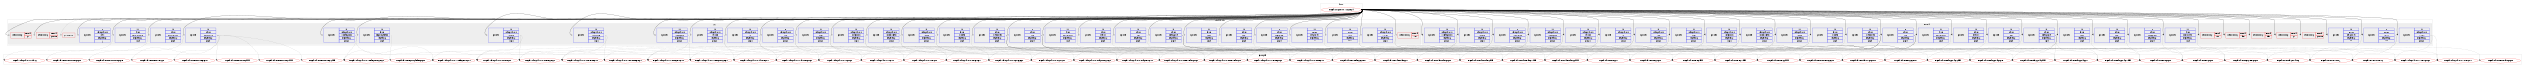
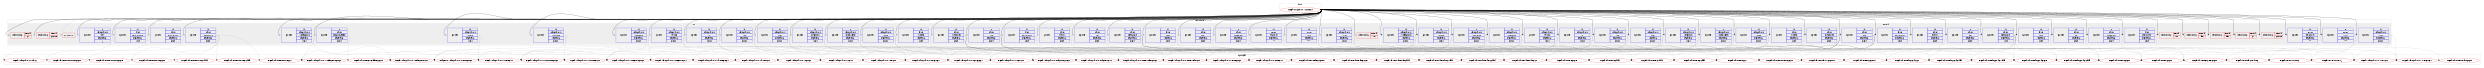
node "portage://dev-qt/qtpositioning-6.9999": removed
node "portage://kde-frameworks/kplotting-5.115.0": label "portage://kde-frameworks/kplotting-5.115.0" -> "kcoreaddons://kde-frameworks/kplotting-5.115.0"
